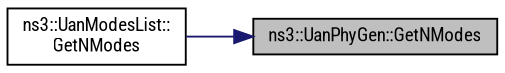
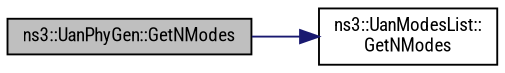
edge "ns3::UanModesList:: GetNModes" -> "ns3::UanPhyGen::GetNModes": reversed
